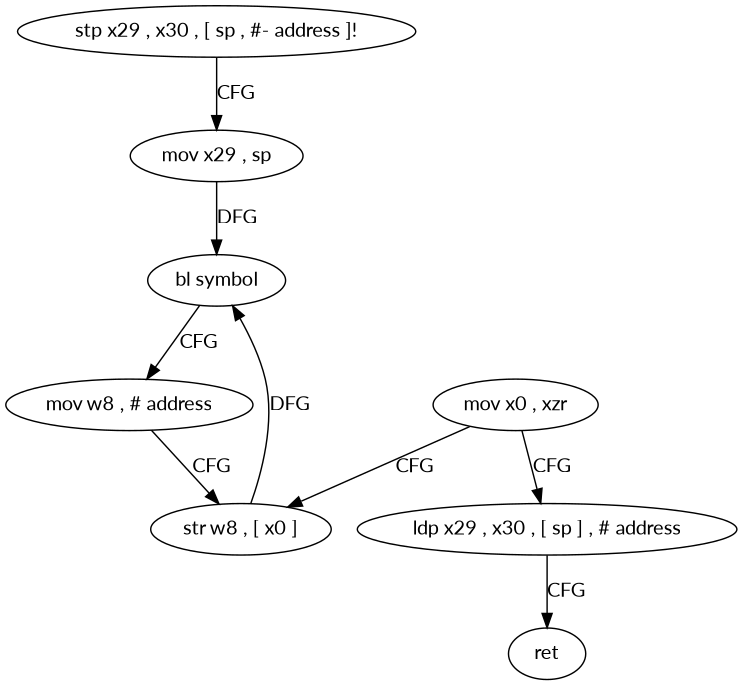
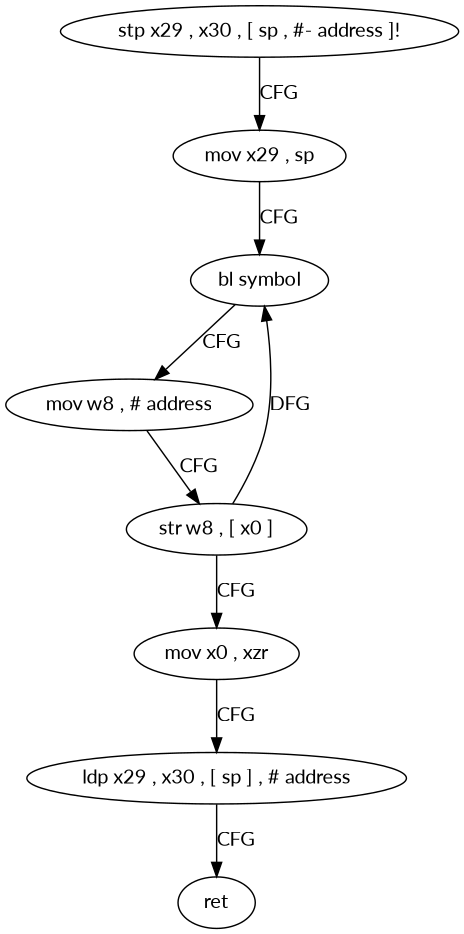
edge "mov x29 , sp" -> "bl symbol": label "DFG" -> "CFG"
edge "mov x0 , xzr" -> "str w8 , [ x0 ]": reversed
